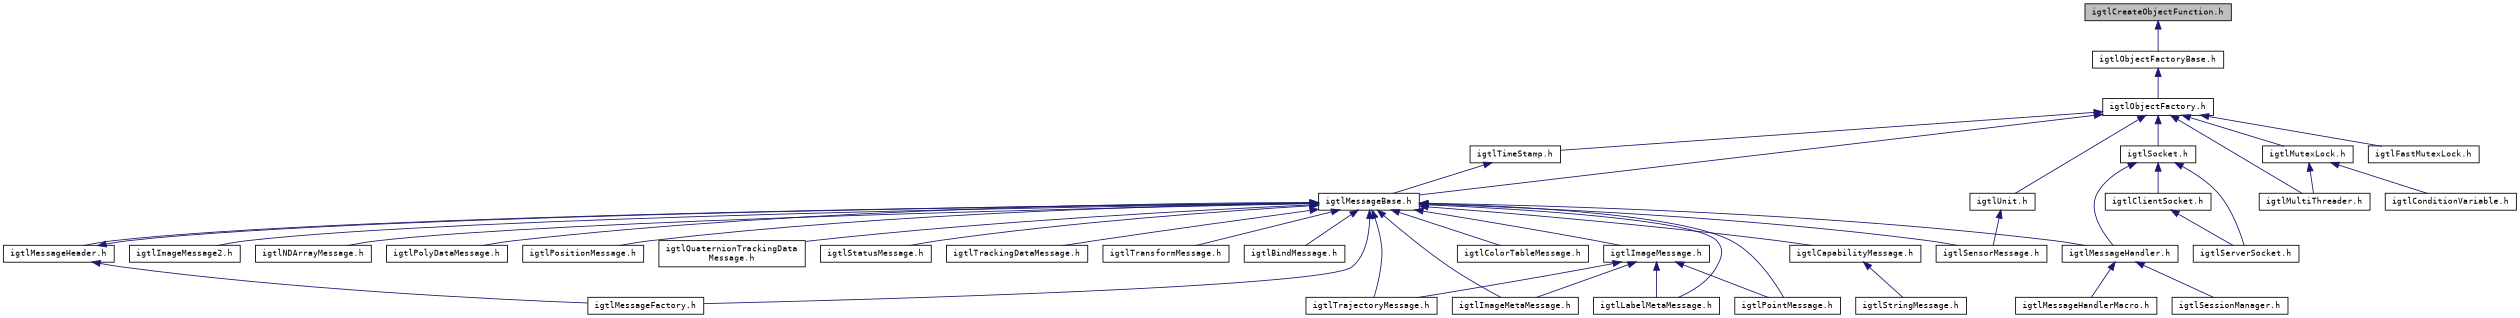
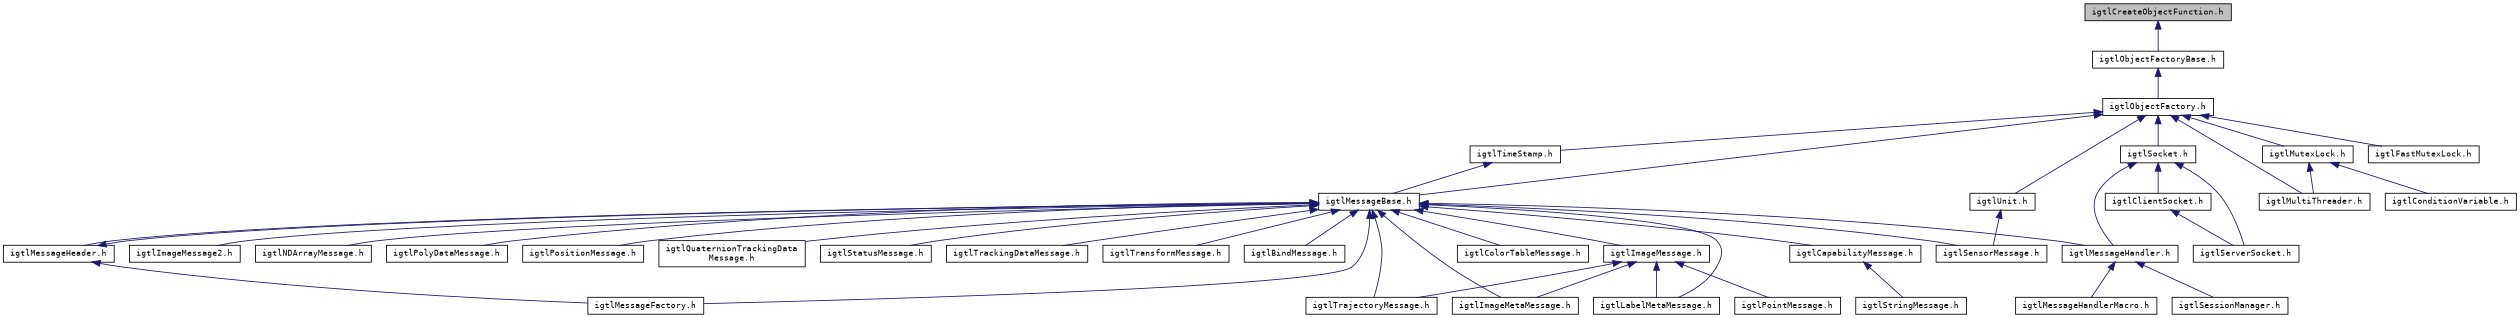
edge "igtlPointMessage.h" -> "igtlMessageBase.h": removed
